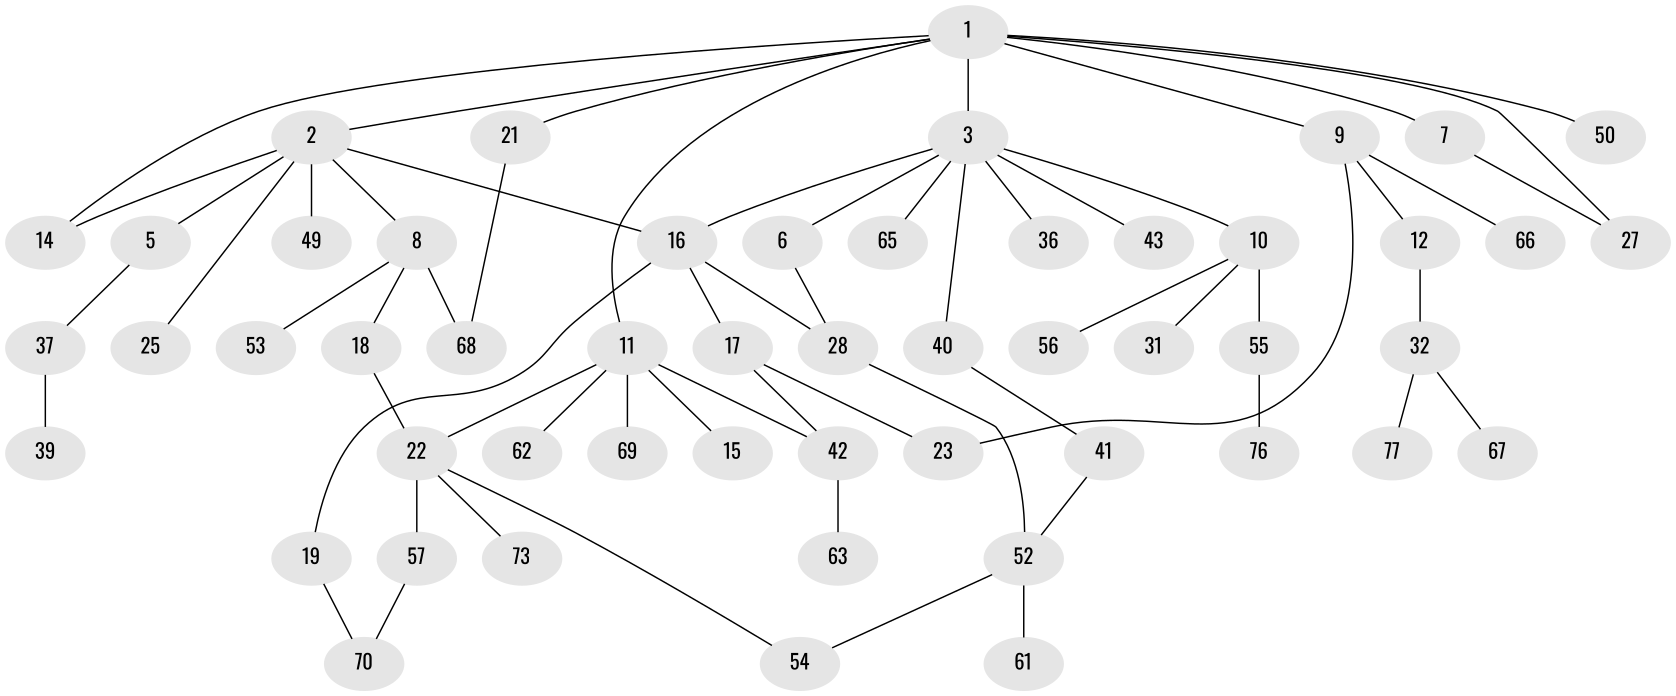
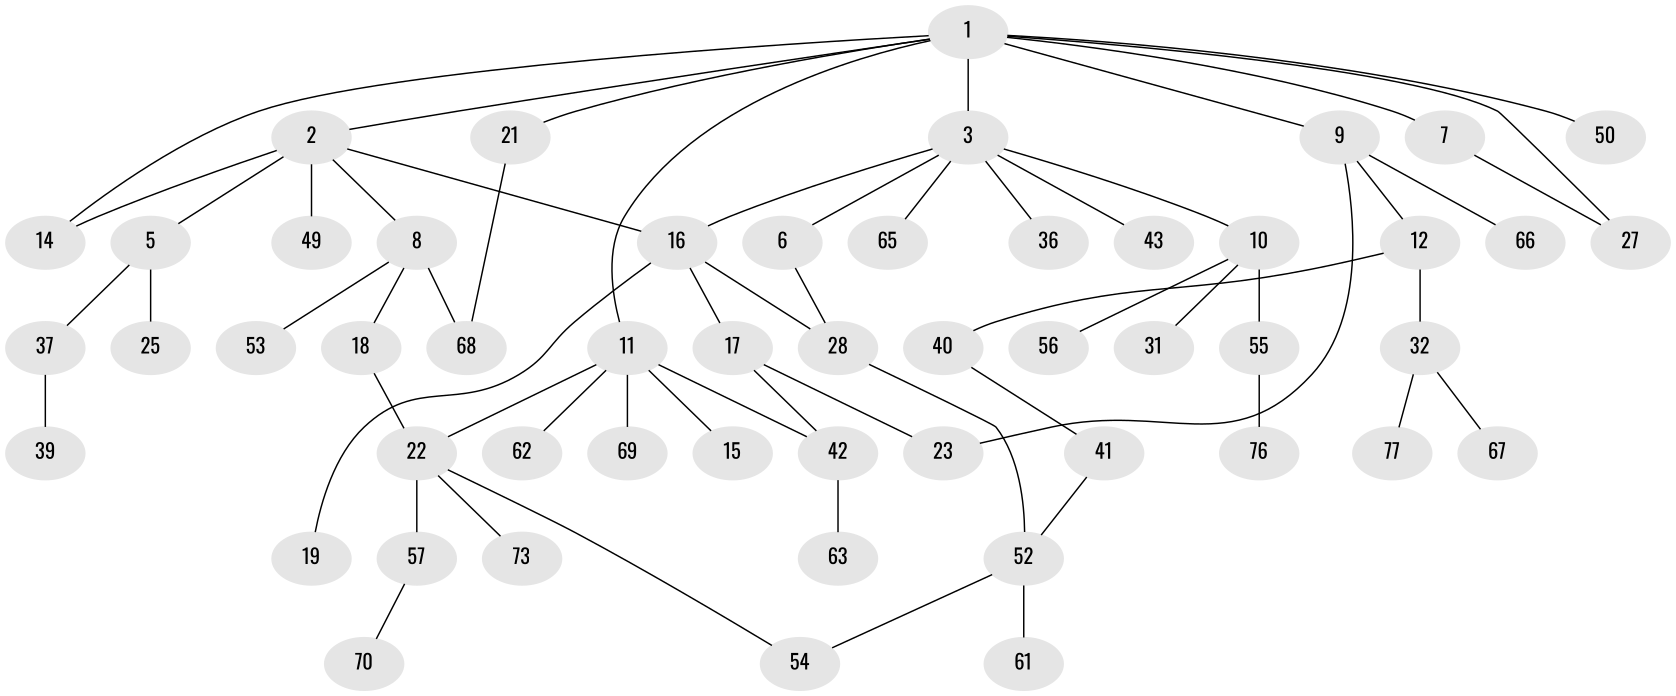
edge "2" -- "25": now "5" -- "25"
edge "3" -- "40": now "12" -- "40"
edge "19" -- "70": removed
